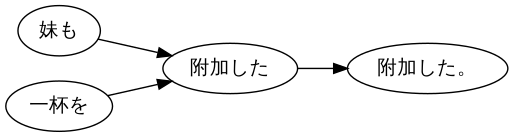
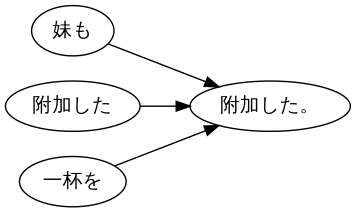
edge "妹も" -> "附加した": now "妹も" -> "附加した。"
edge "一杯を" -> "附加した": now "一杯を" -> "附加した。"
